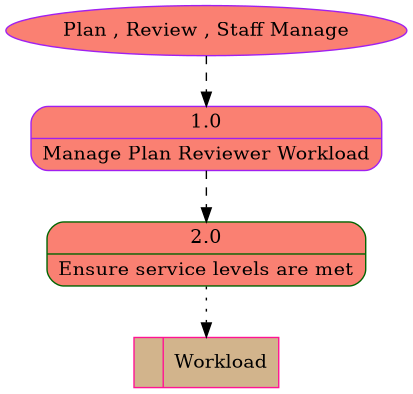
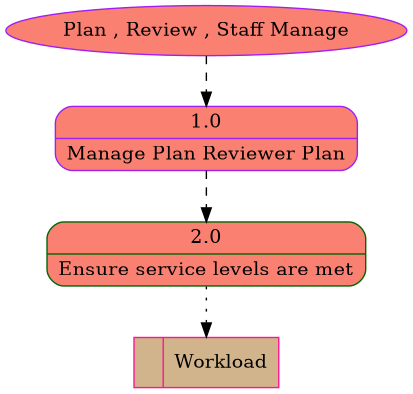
node "1.0": text "Manage Plan Reviewer Workload" -> "Manage Plan Reviewer Plan"
